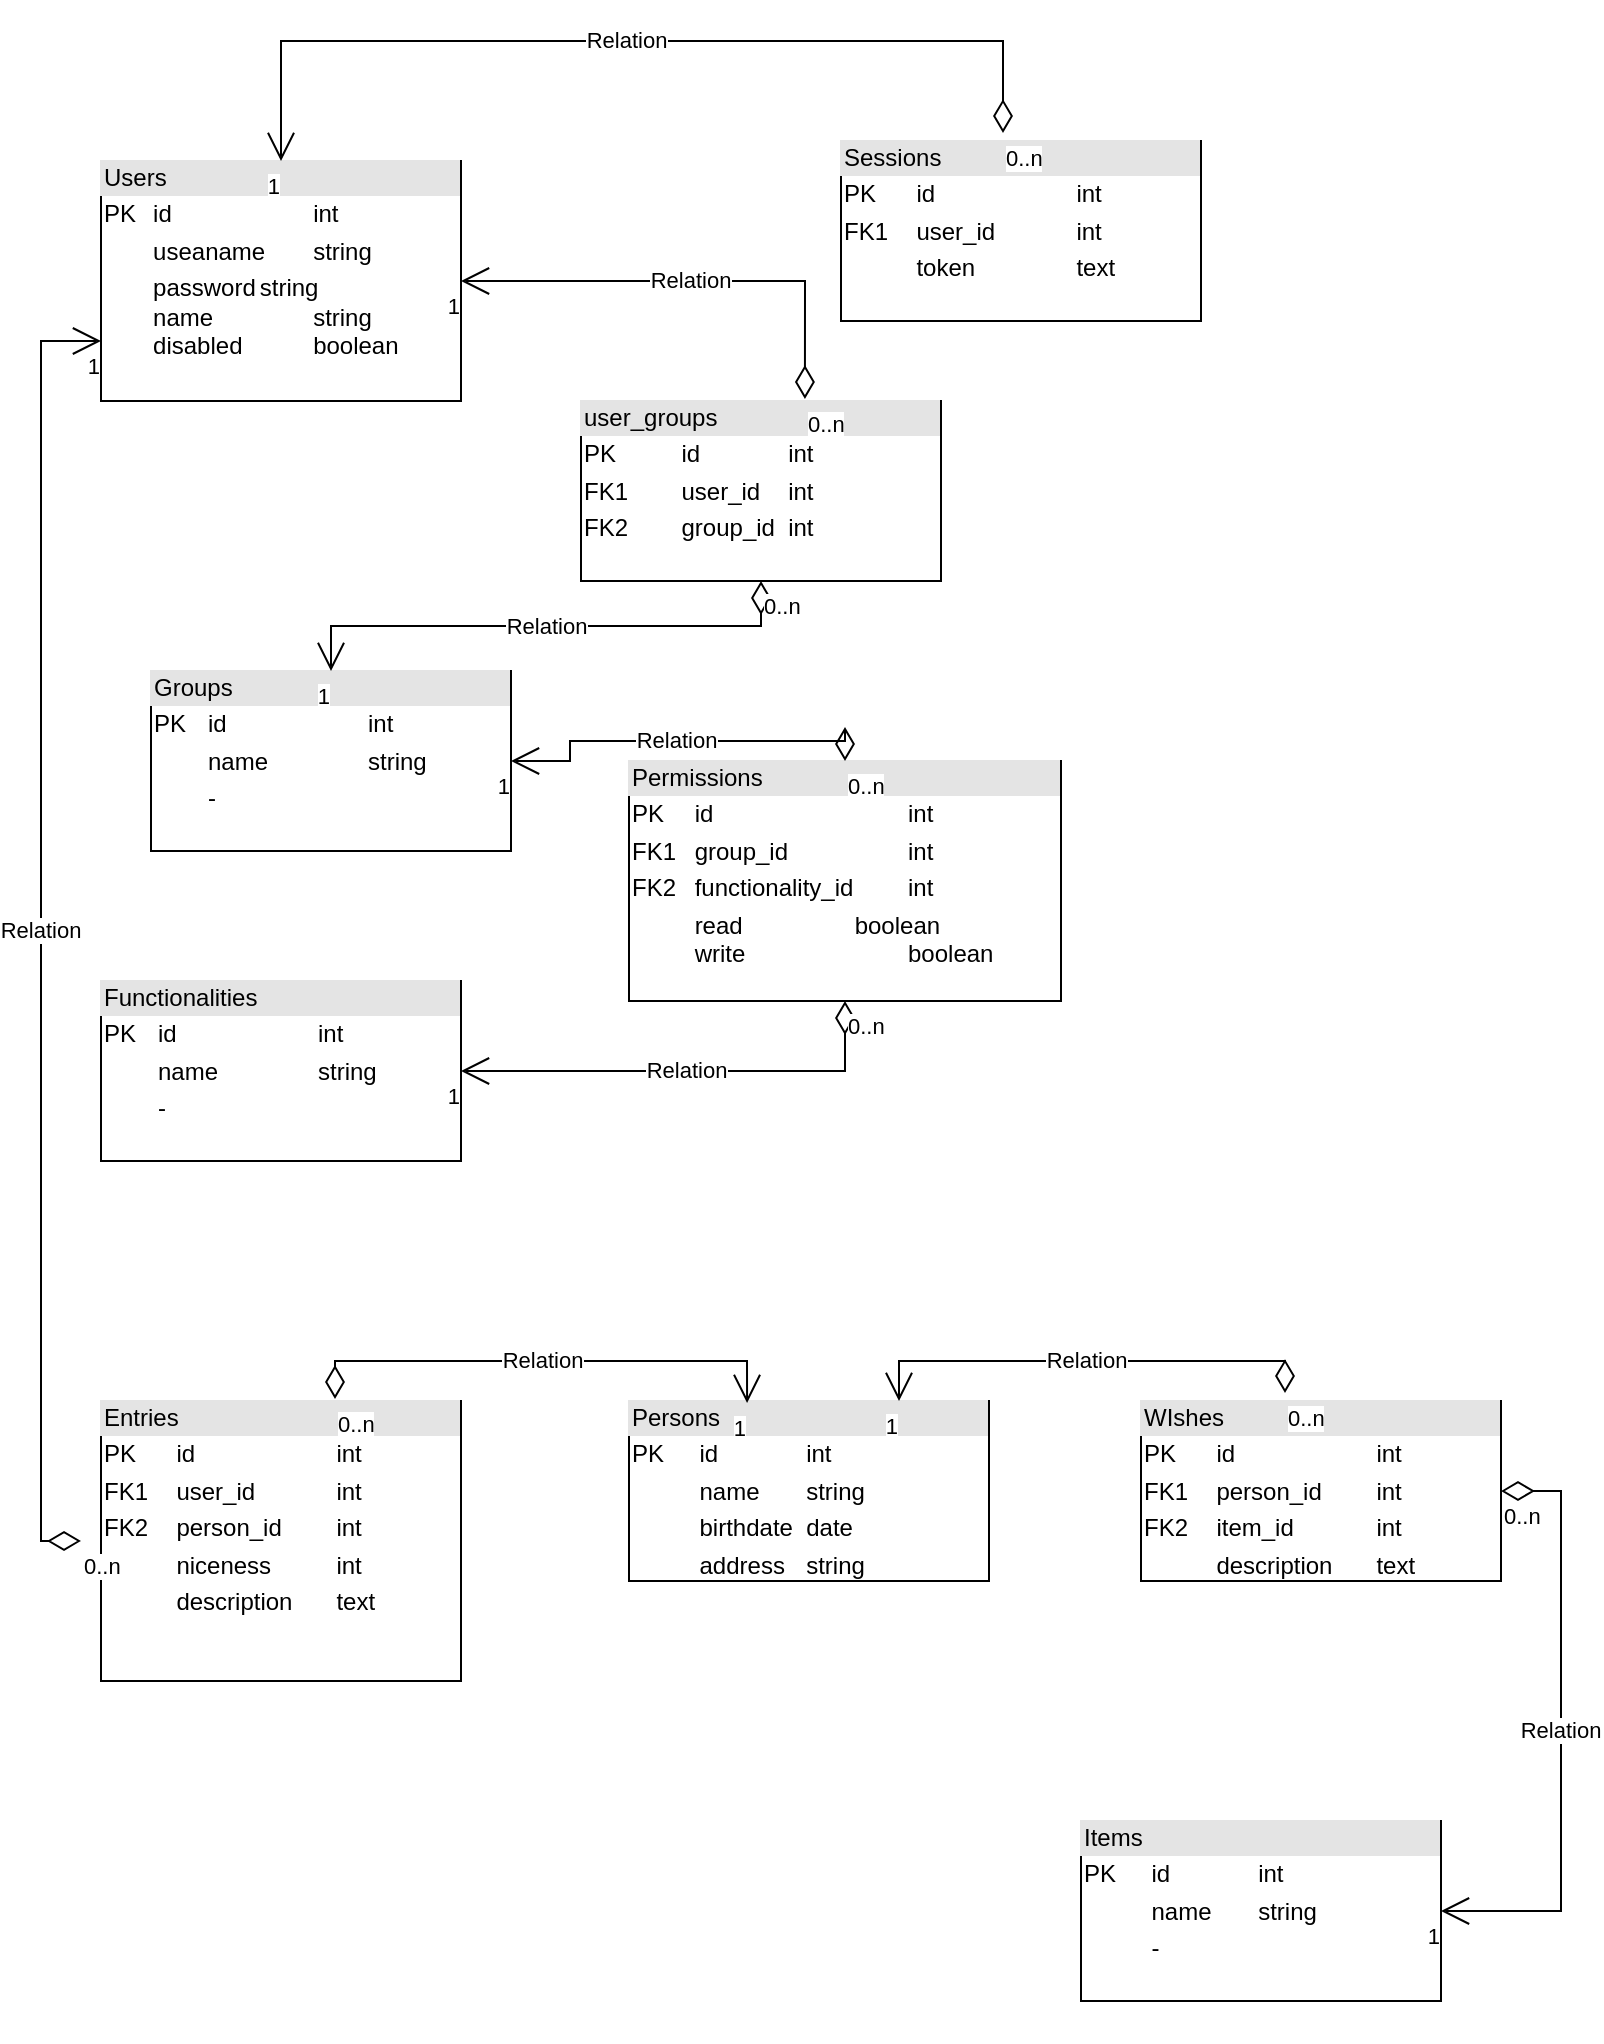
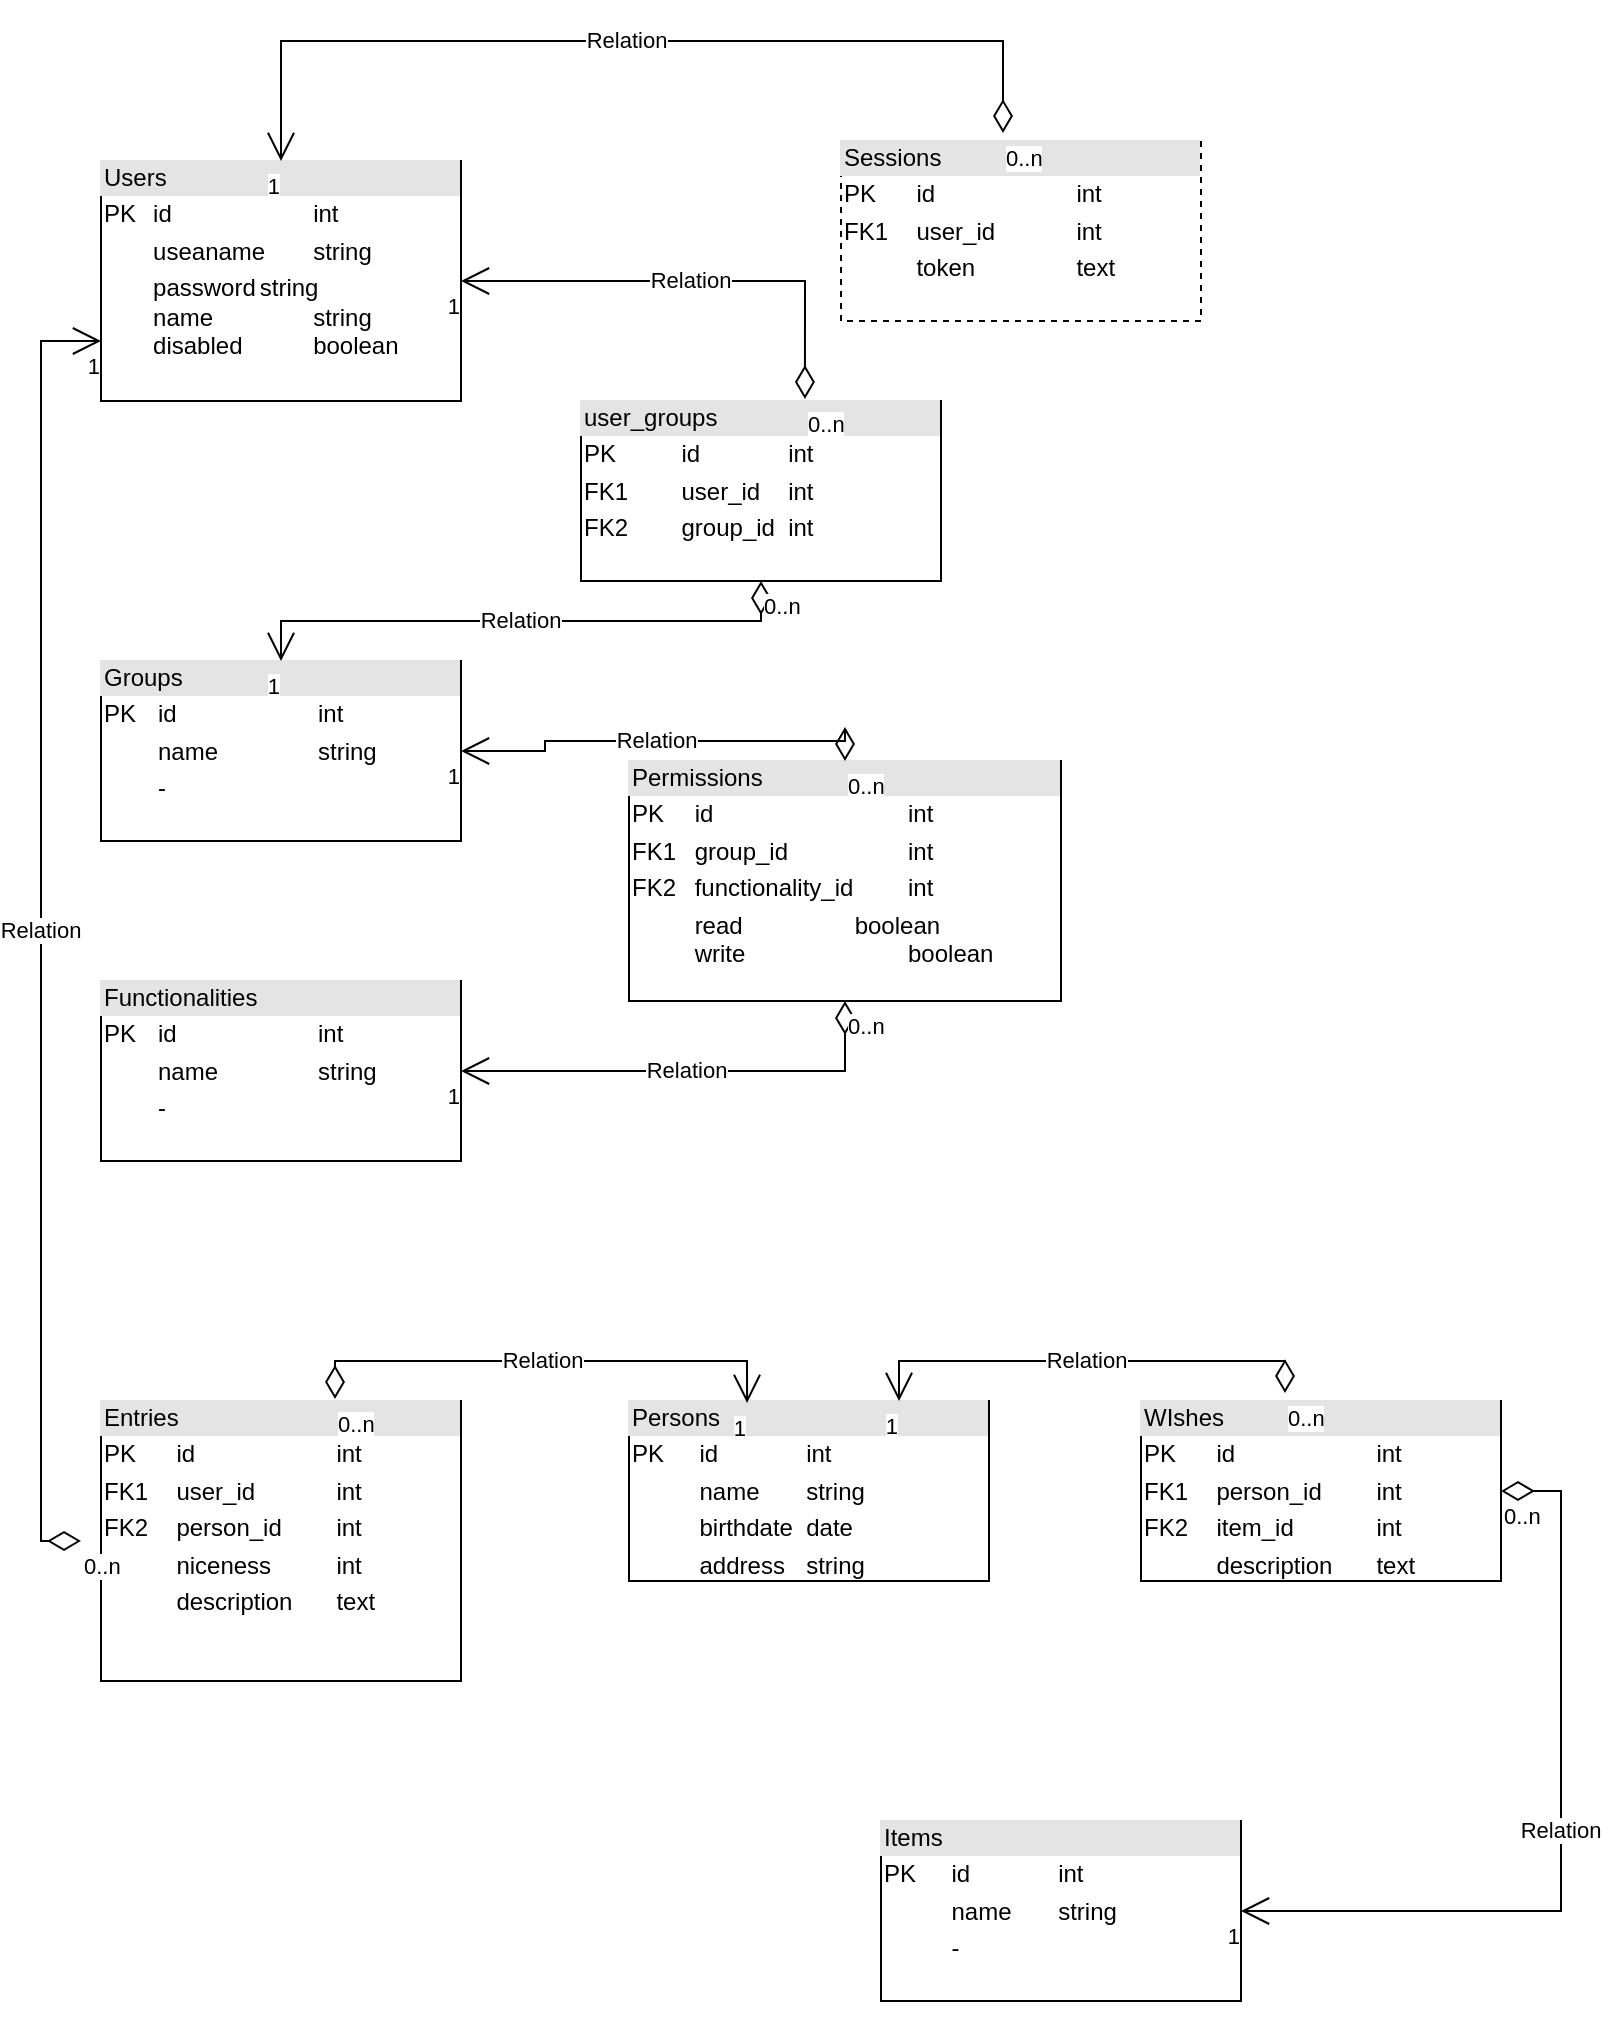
node "Sessions PK id int FK1 user_id int token text": style solid -> dashed
node "Groups PK id int name string -": moved (331, 761) -> (281, 751)
node "Items PK id int name string -": moved (1261, 1911) -> (1061, 1911)
